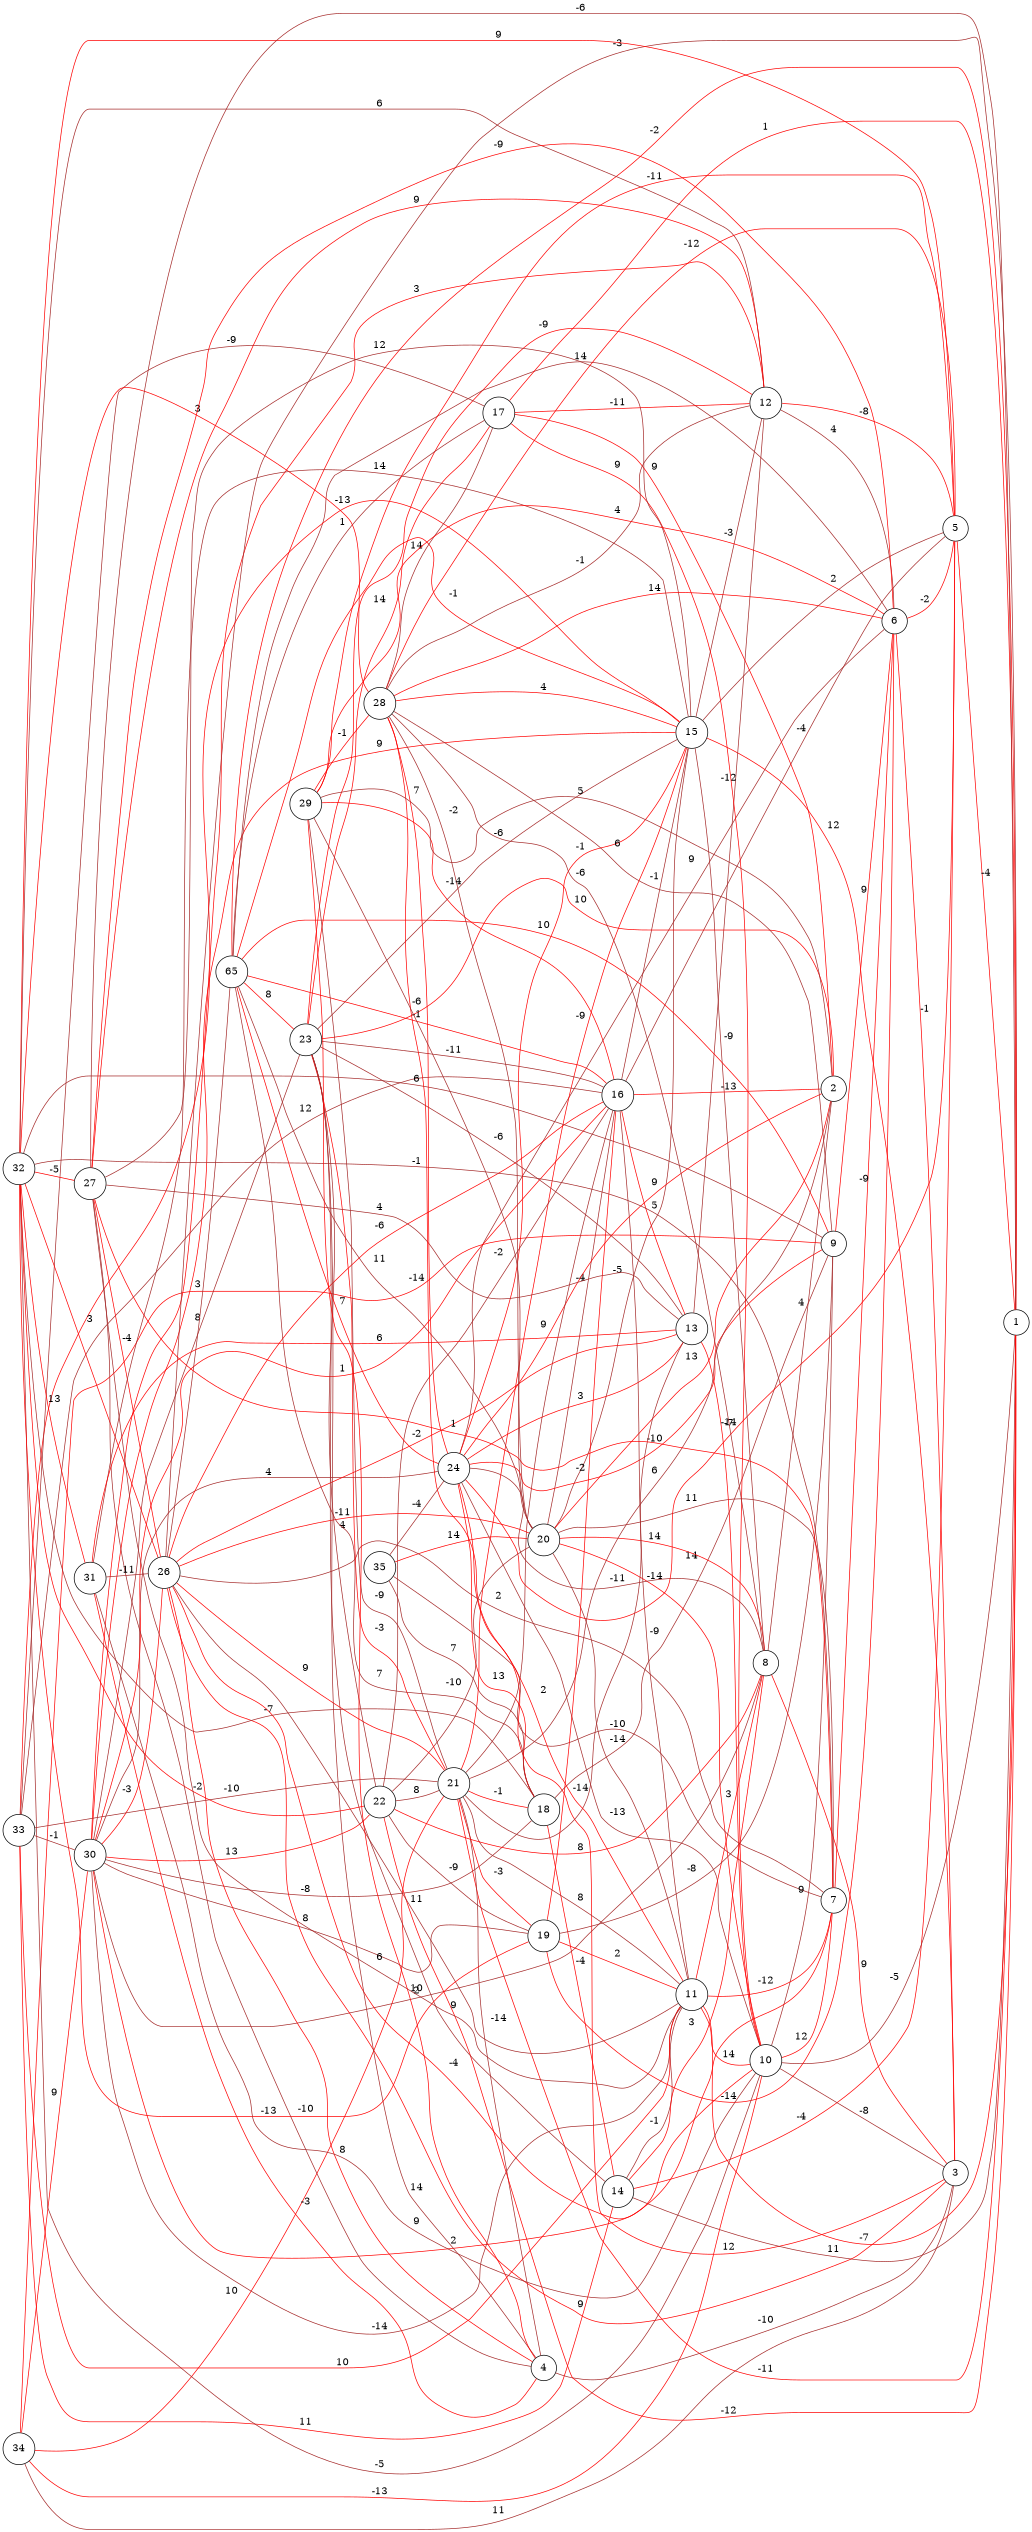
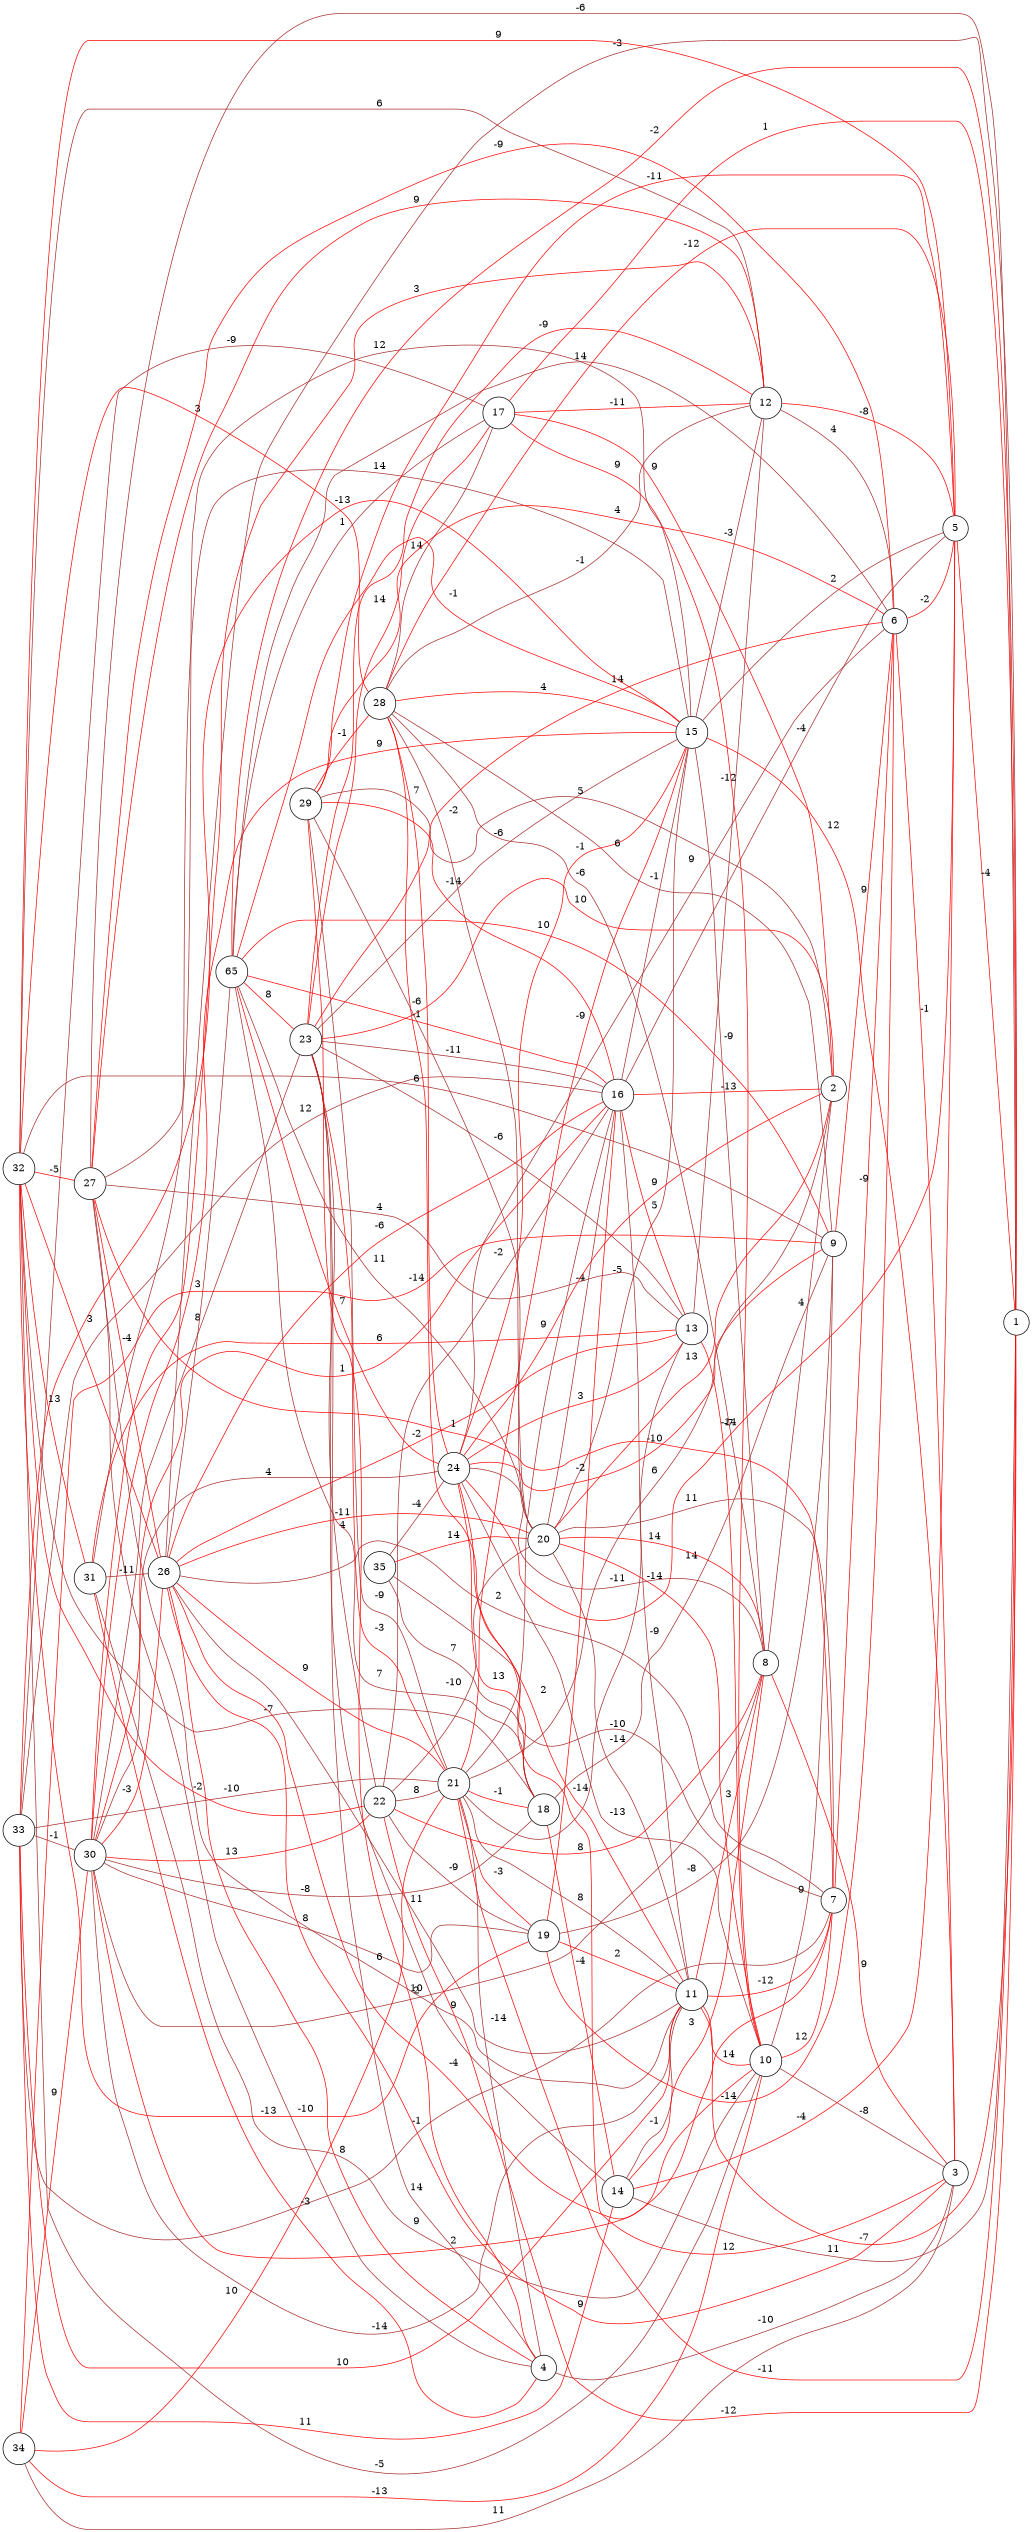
edge "6" -- "28": now "6" -- "23"
edge "32" -- "7": now "33" -- "7"
edge "1" -- "10": removed, label "-5"
